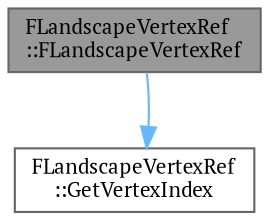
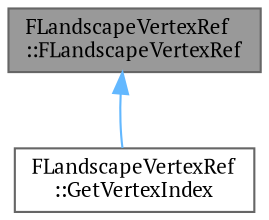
edge "FLandscapeVertexRef ::FLandscapeVertexRef" -> "FLandscapeVertexRef ::GetVertexIndex": reversed
